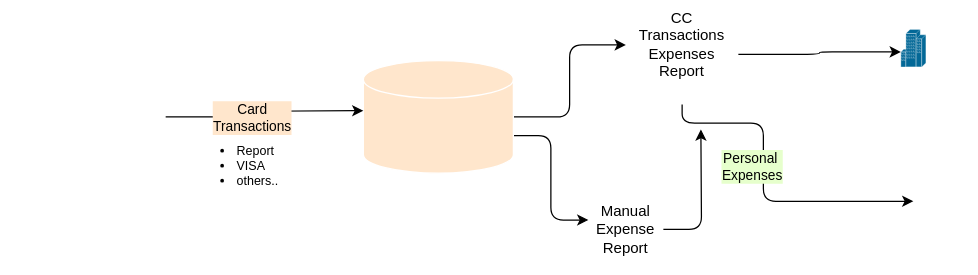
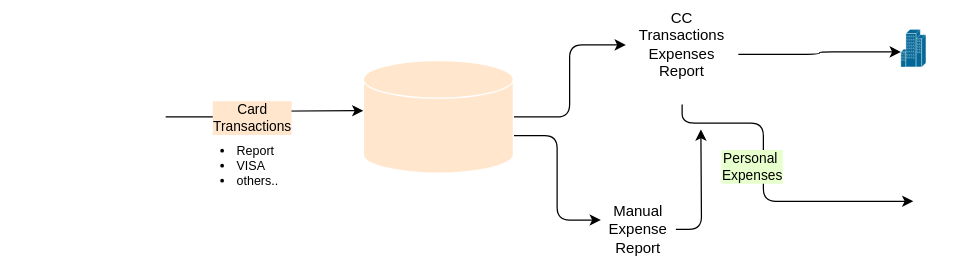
node "Manual Expense Report": moved (626, 229) -> (638, 229)
